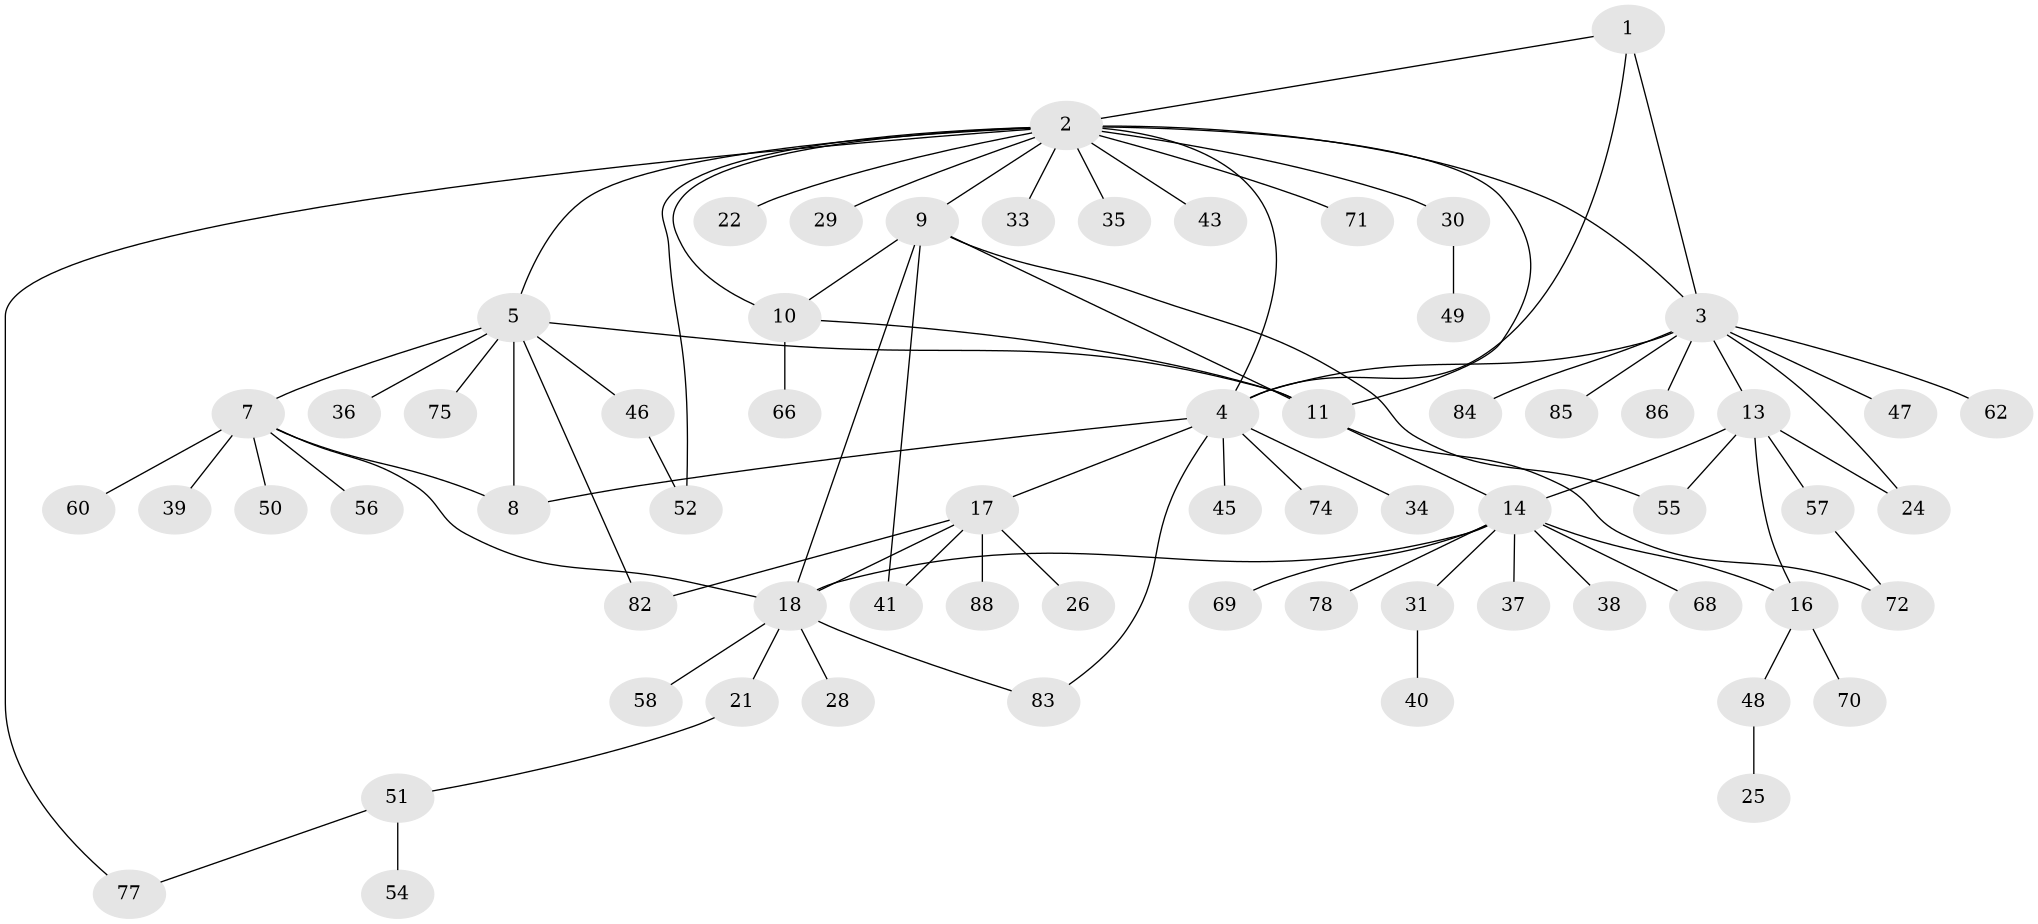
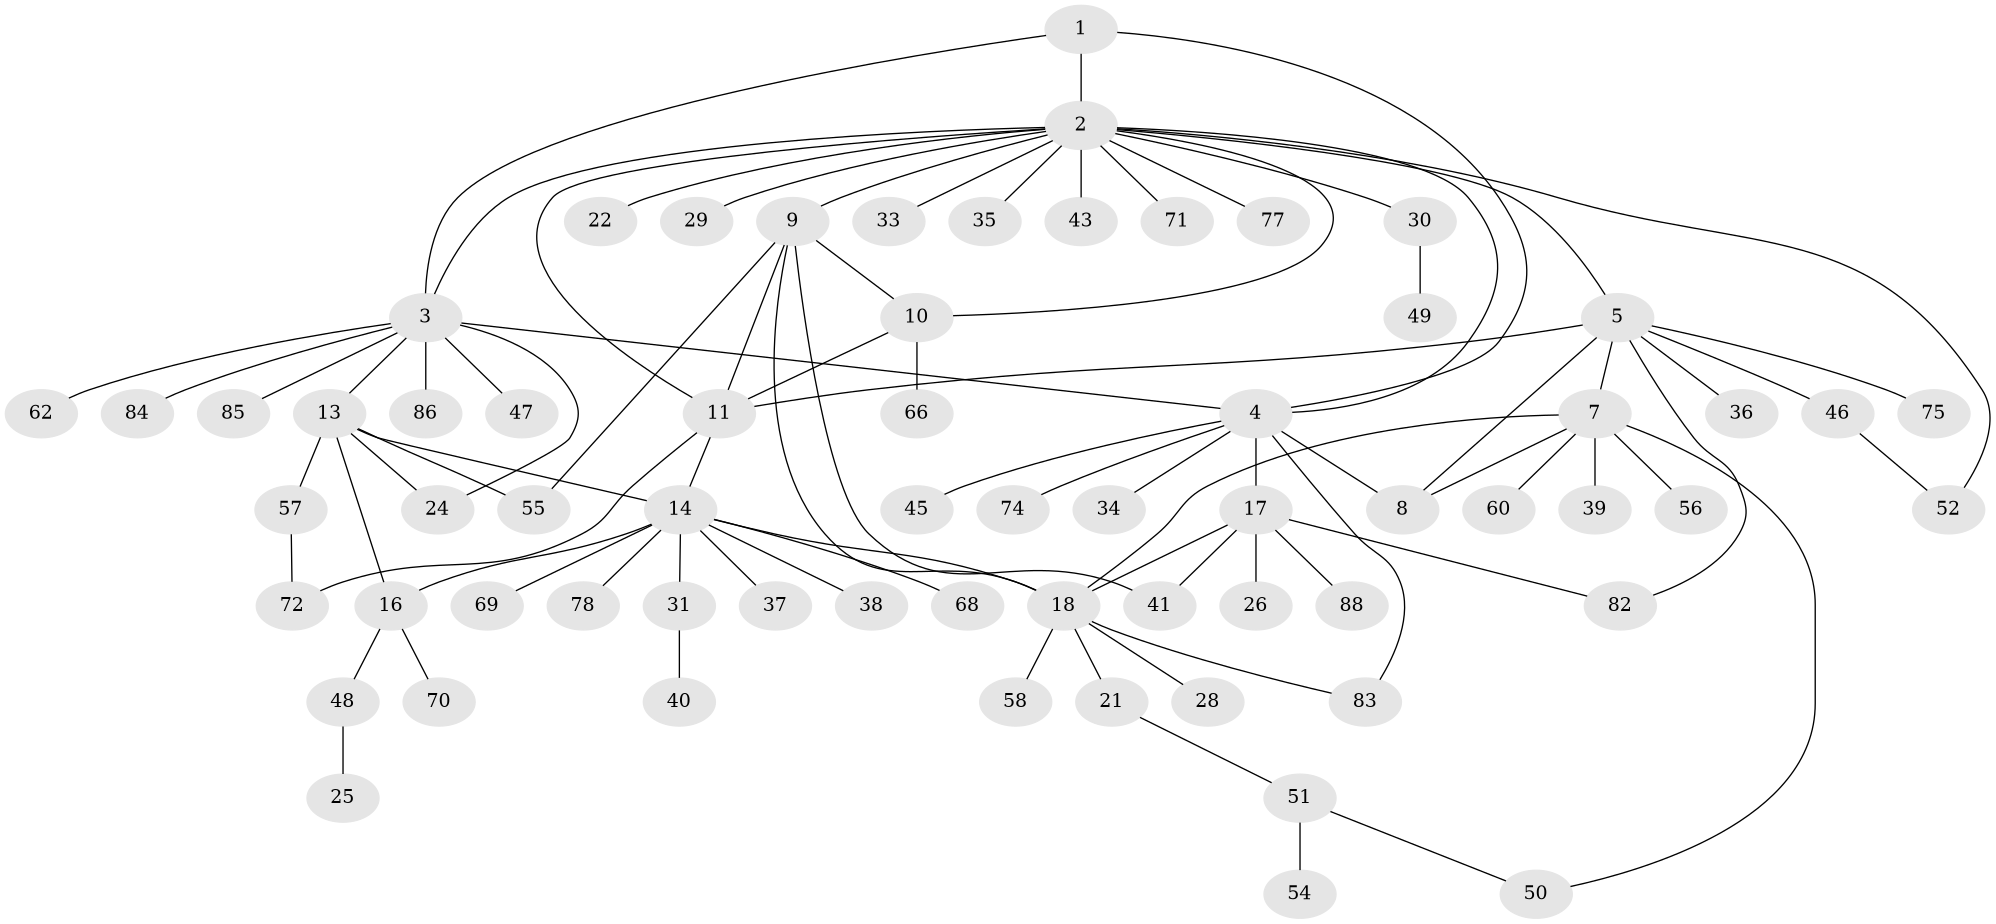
edge "51" -- "77": now "51" -- "50"
